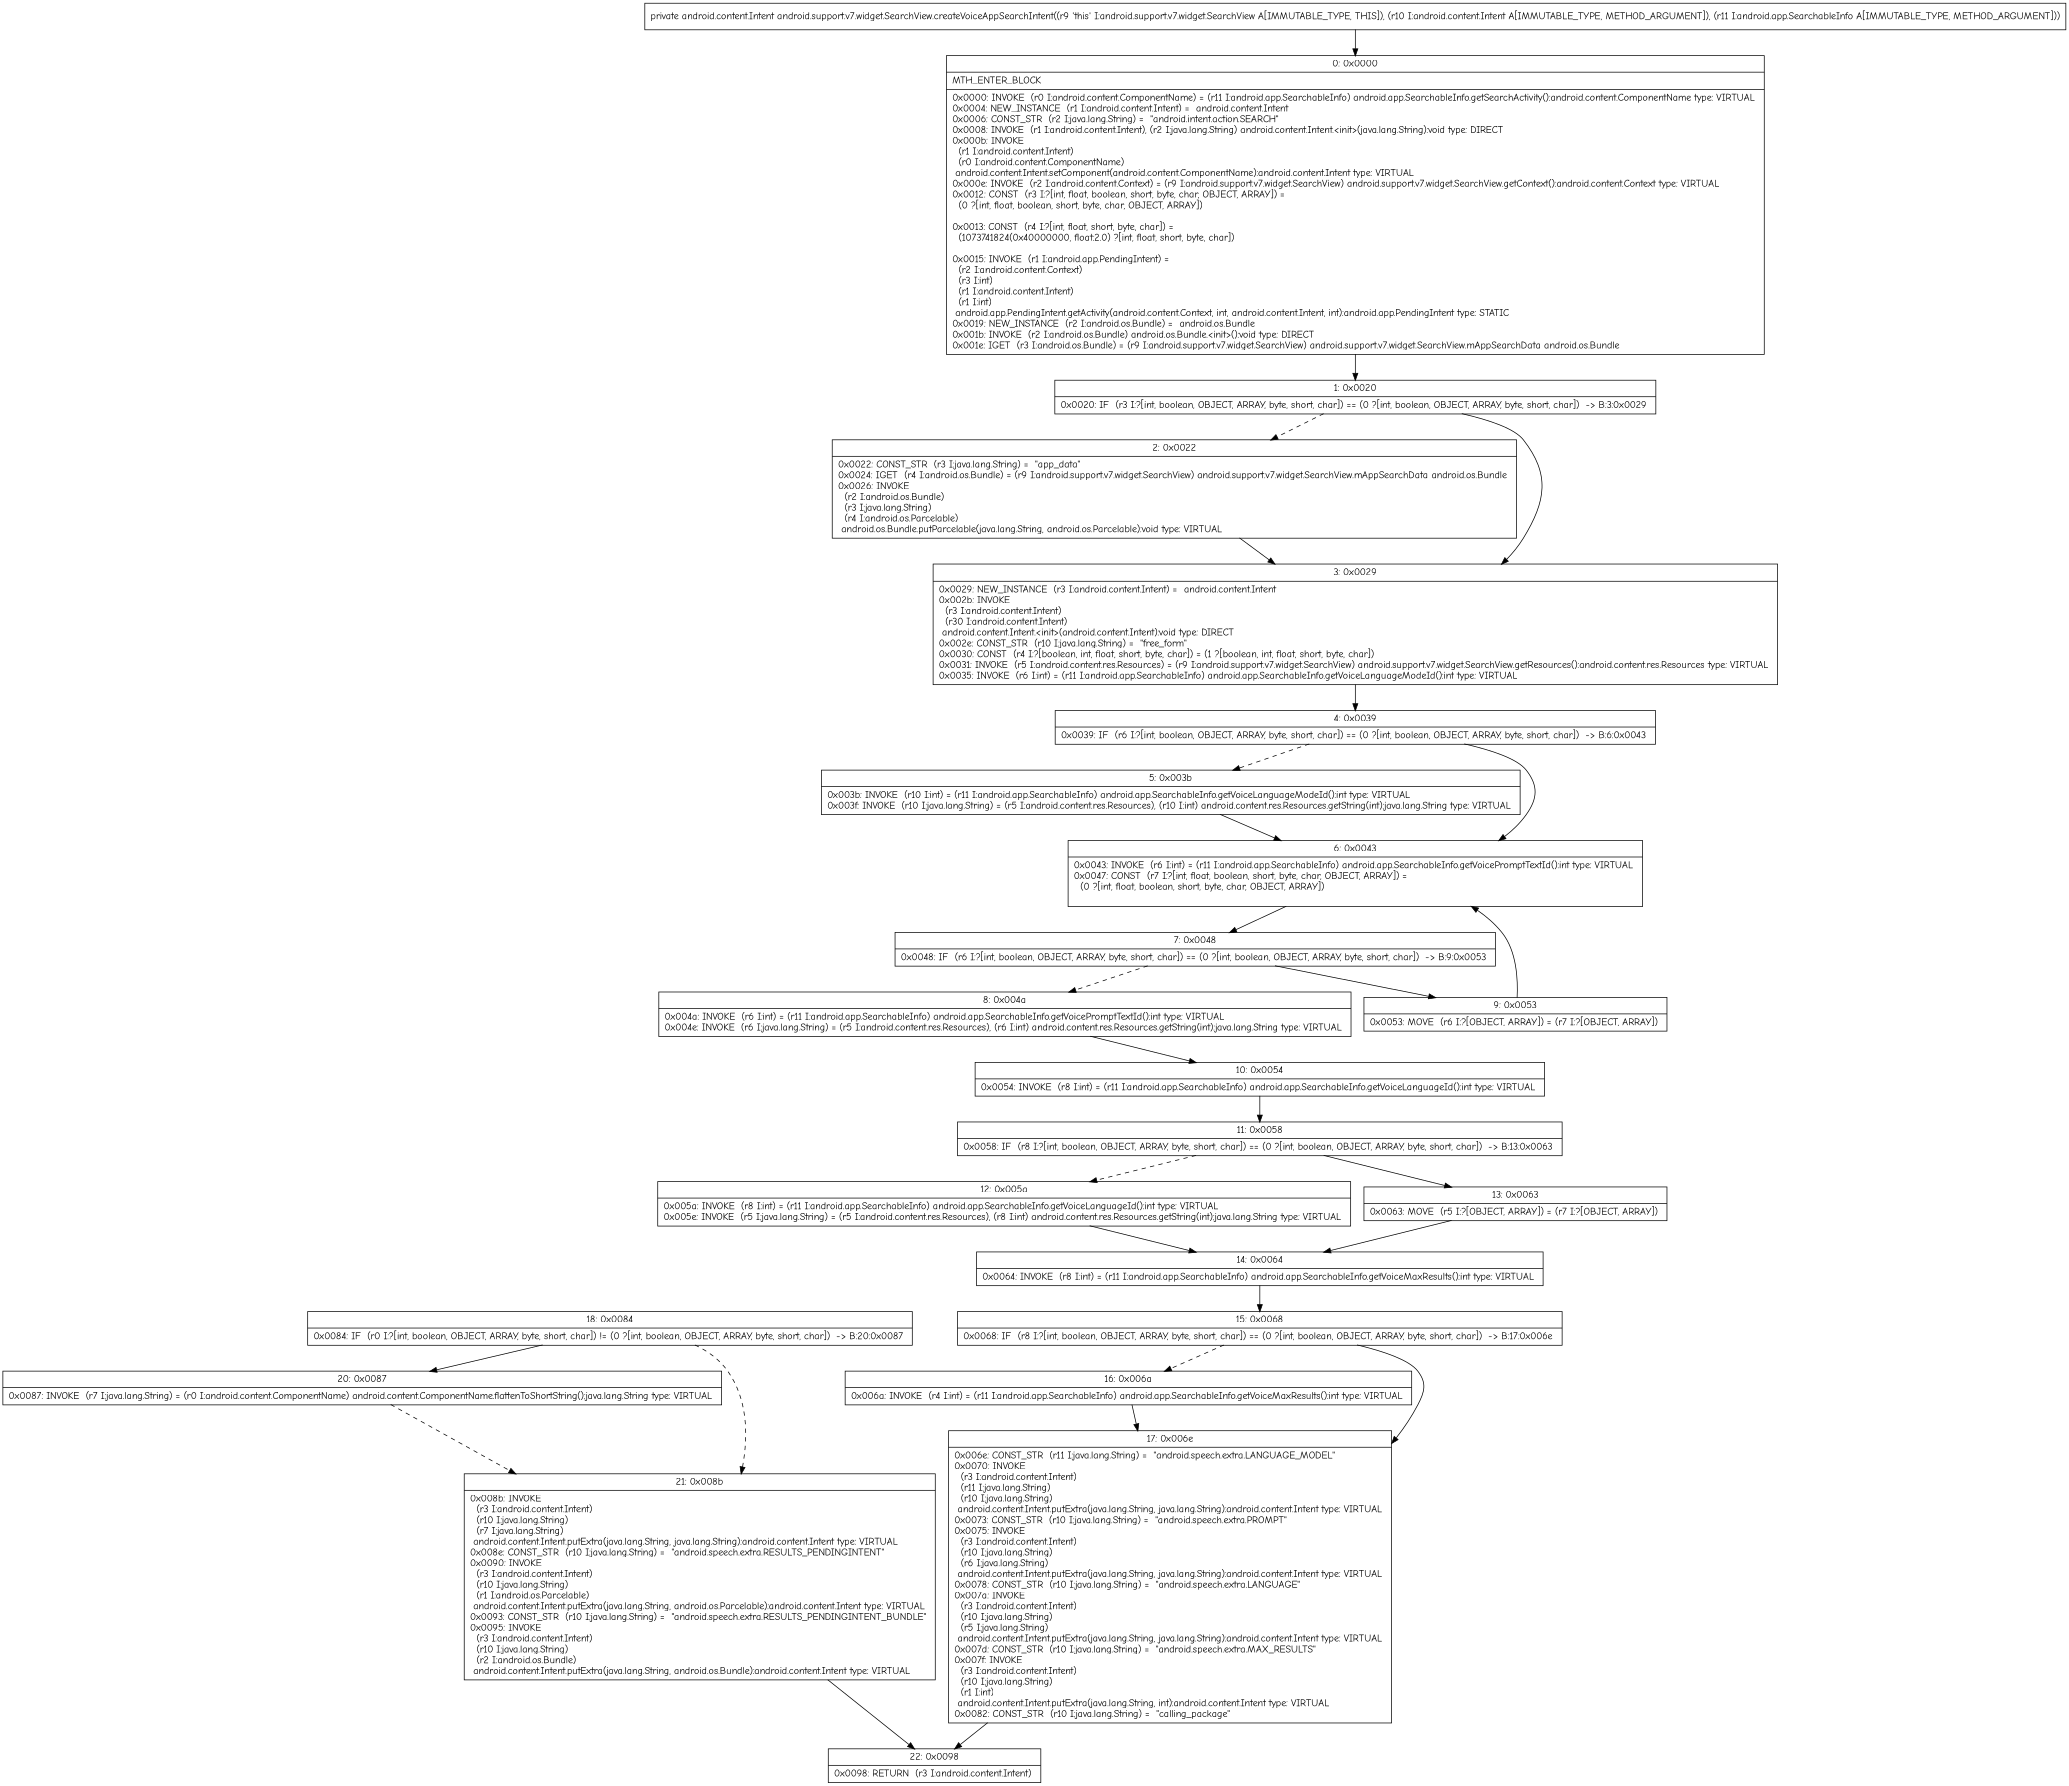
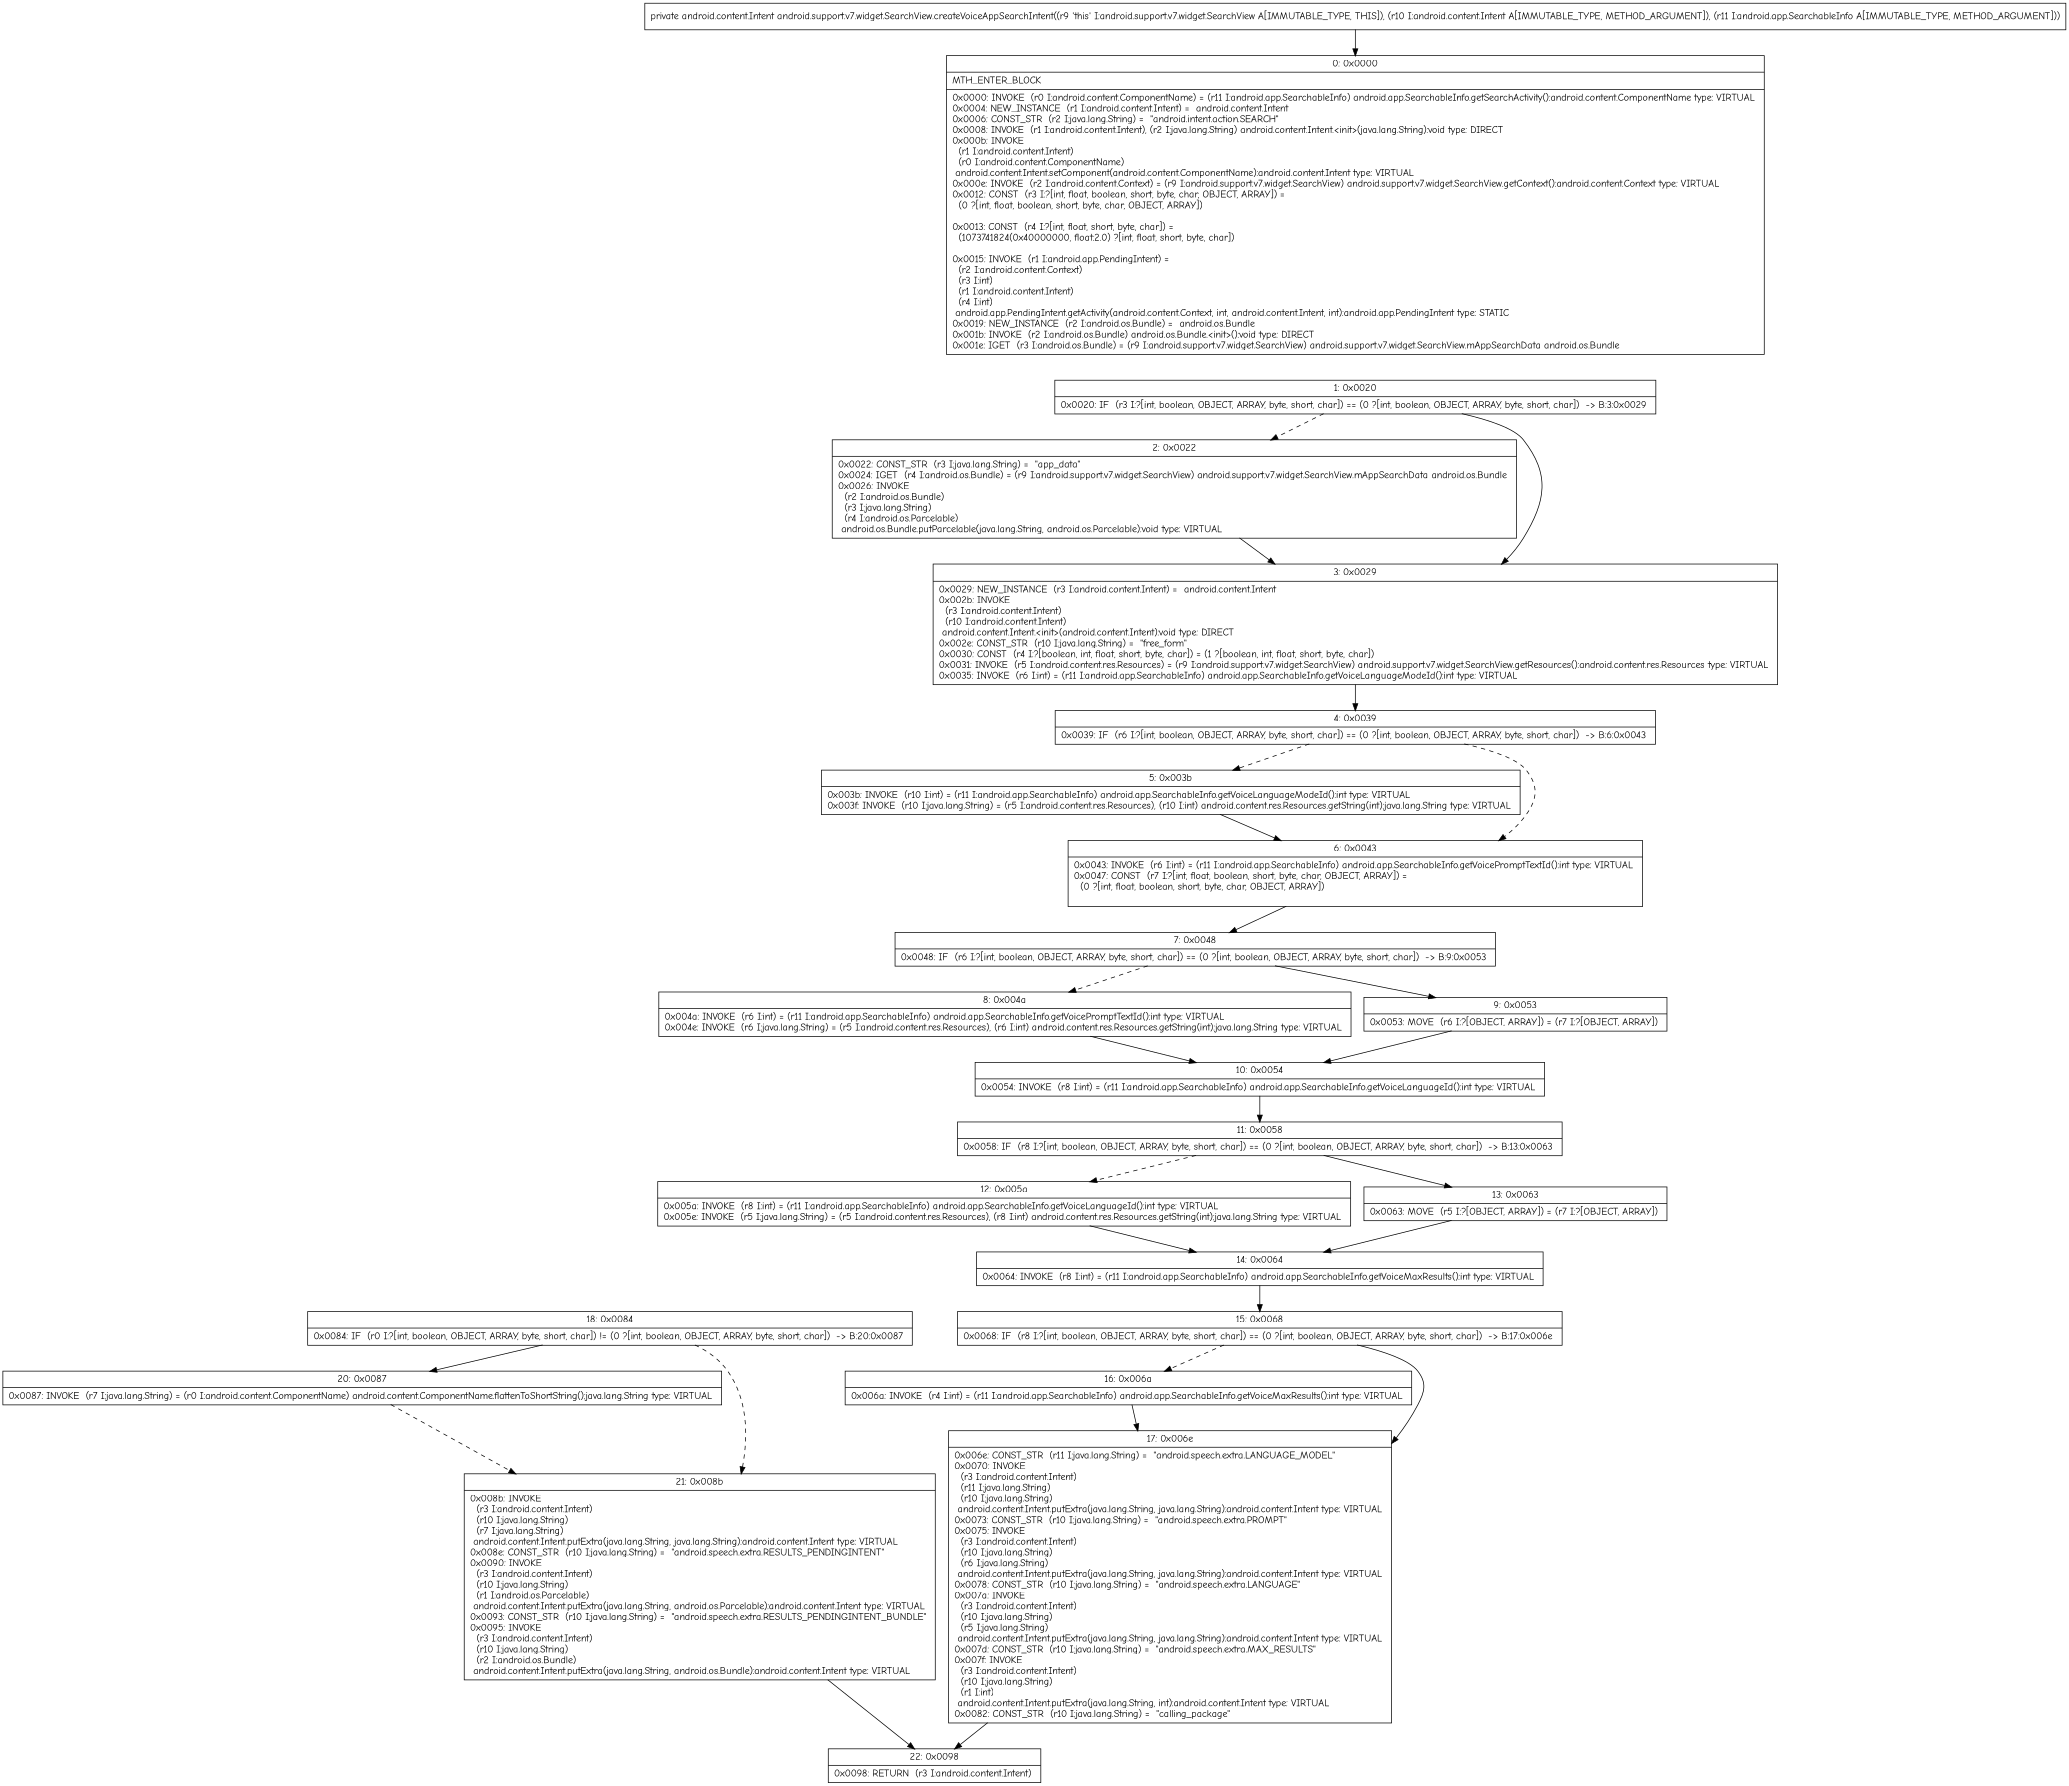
node "0: 0x0000": text "(r1 I:int)" -> "(r4 I:int)"
edge "0: 0x0000" -> "1: 0x0020": removed
node "3: 0x0029": text "(r30 I:android.content.Intent)" -> "(r10 I:android.content.Intent)"
edge "4: 0x0039" -> "6: 0x0043": style solid -> dashed
edge "9: 0x0053" -> "6: 0x0043": now "9: 0x0053" -> "10: 0x0054"
